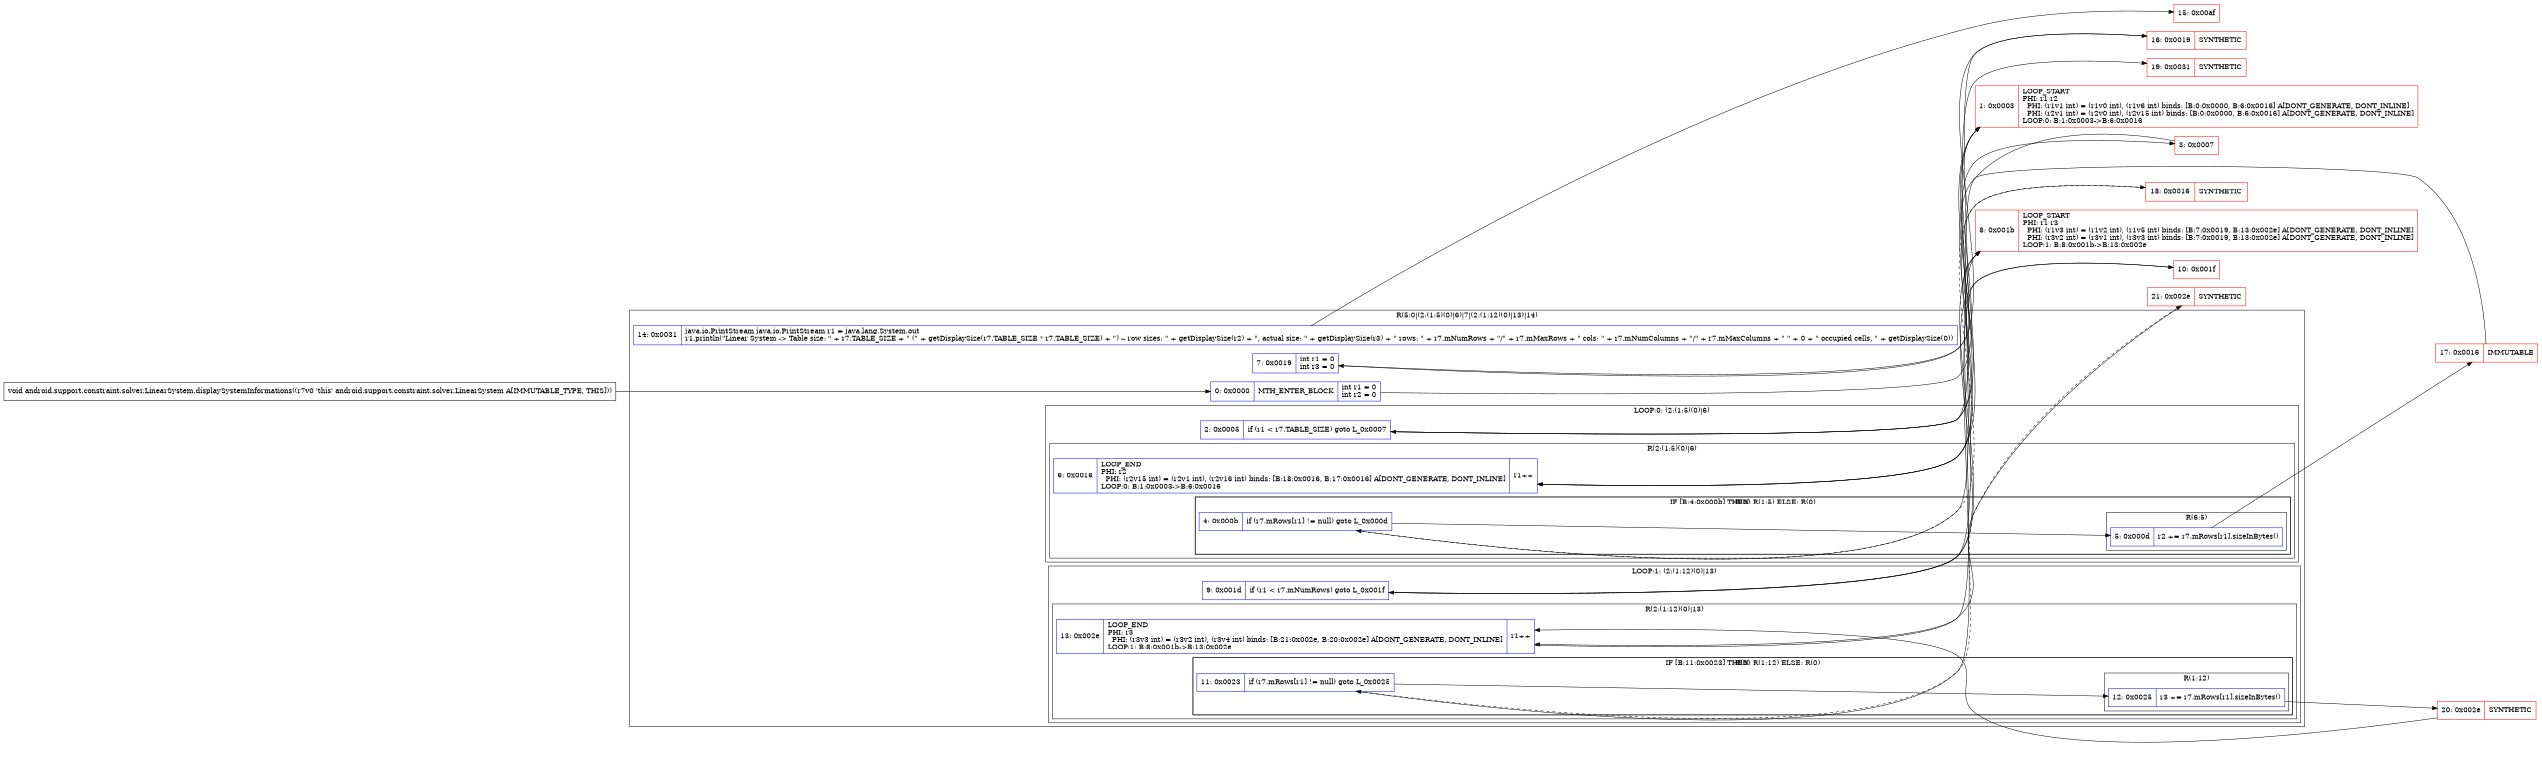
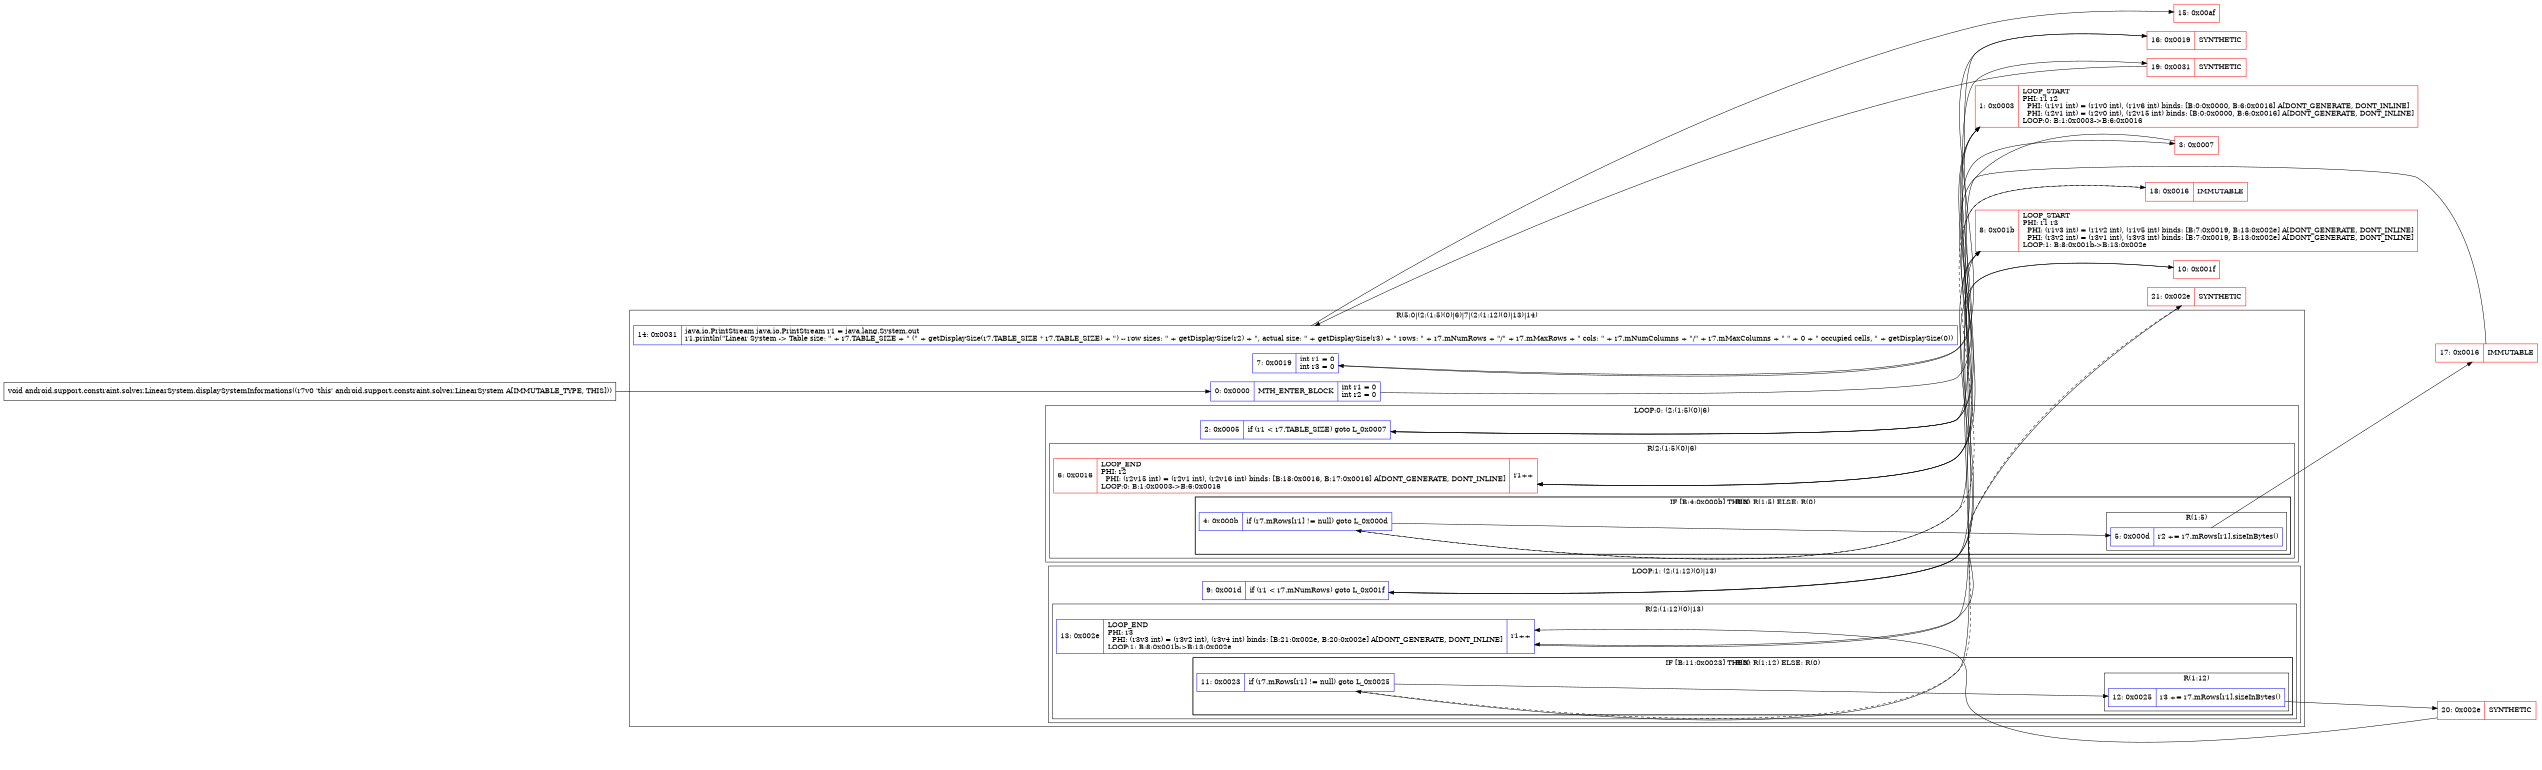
edge "19: 0x0031" -> "14: 0x0031": added
node "18: 0x0016": text "SYNTHETIC" -> "IMMUTABLE"
node "6: 0x0016": color blue -> red
cluster "R(6:5)": label "R(6:5)" -> "R(1:5)"
